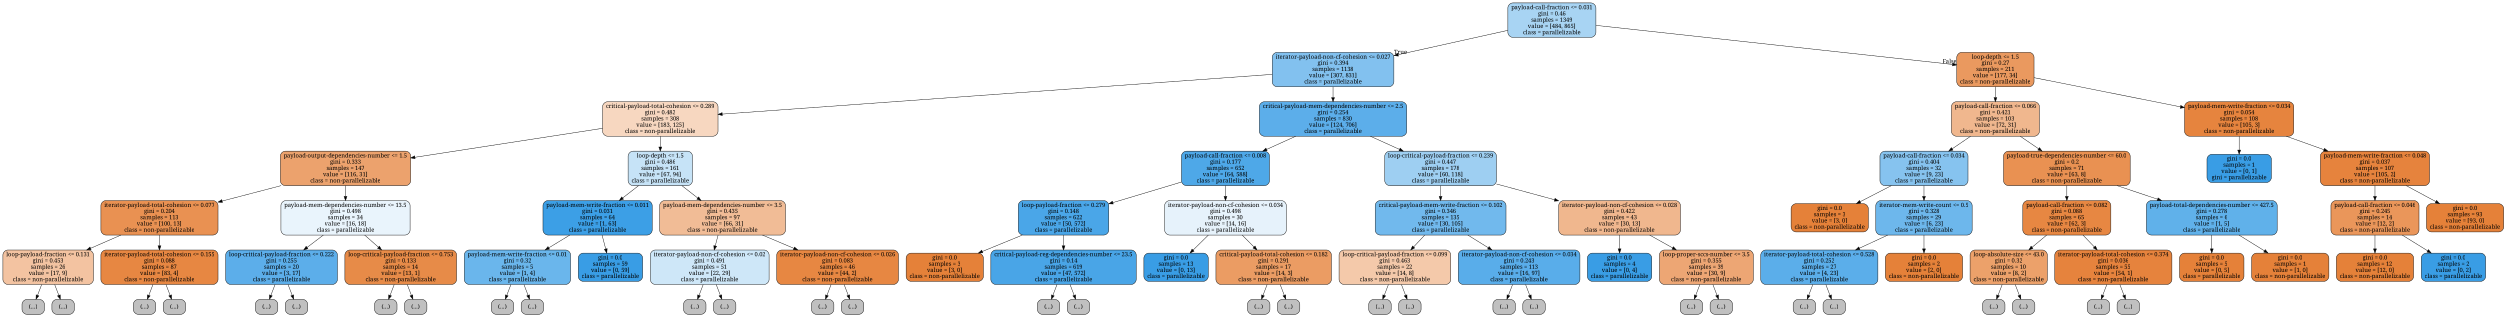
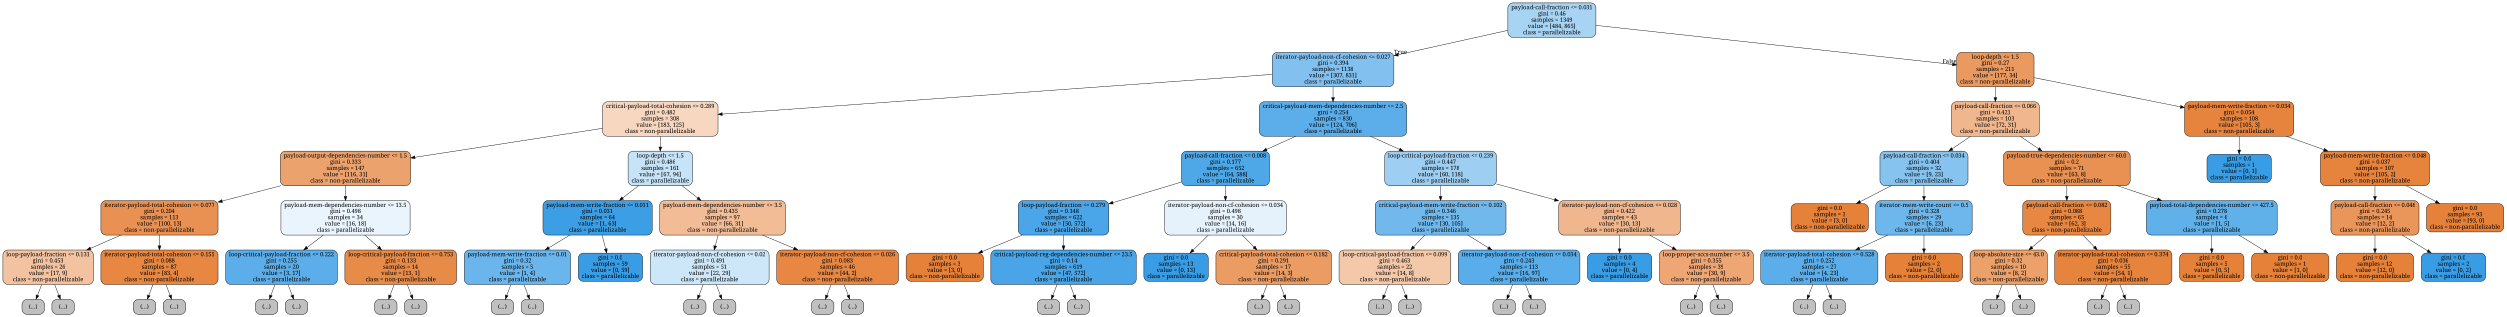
node "gini = 0.0 samples = 1 value = [0, 1] gini = parallelizable": label "gini = 0.0 samples = 1 value = [0, 1] gini = parallelizable" -> "gini = 0.0 samples = 1 value = [0, 1] class = parallelizable"
